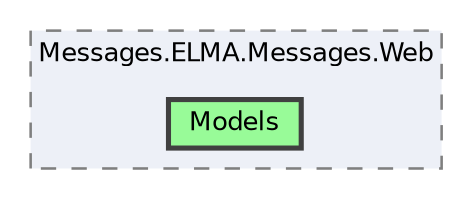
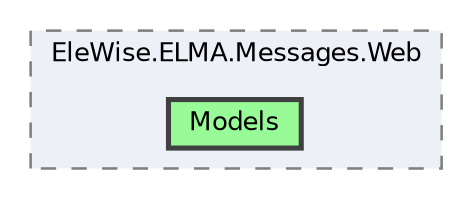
cluster "Messages.ELMA.Messages.Web": label "Messages.ELMA.Messages.Web" -> "EleWise.ELMA.Messages.Web"
